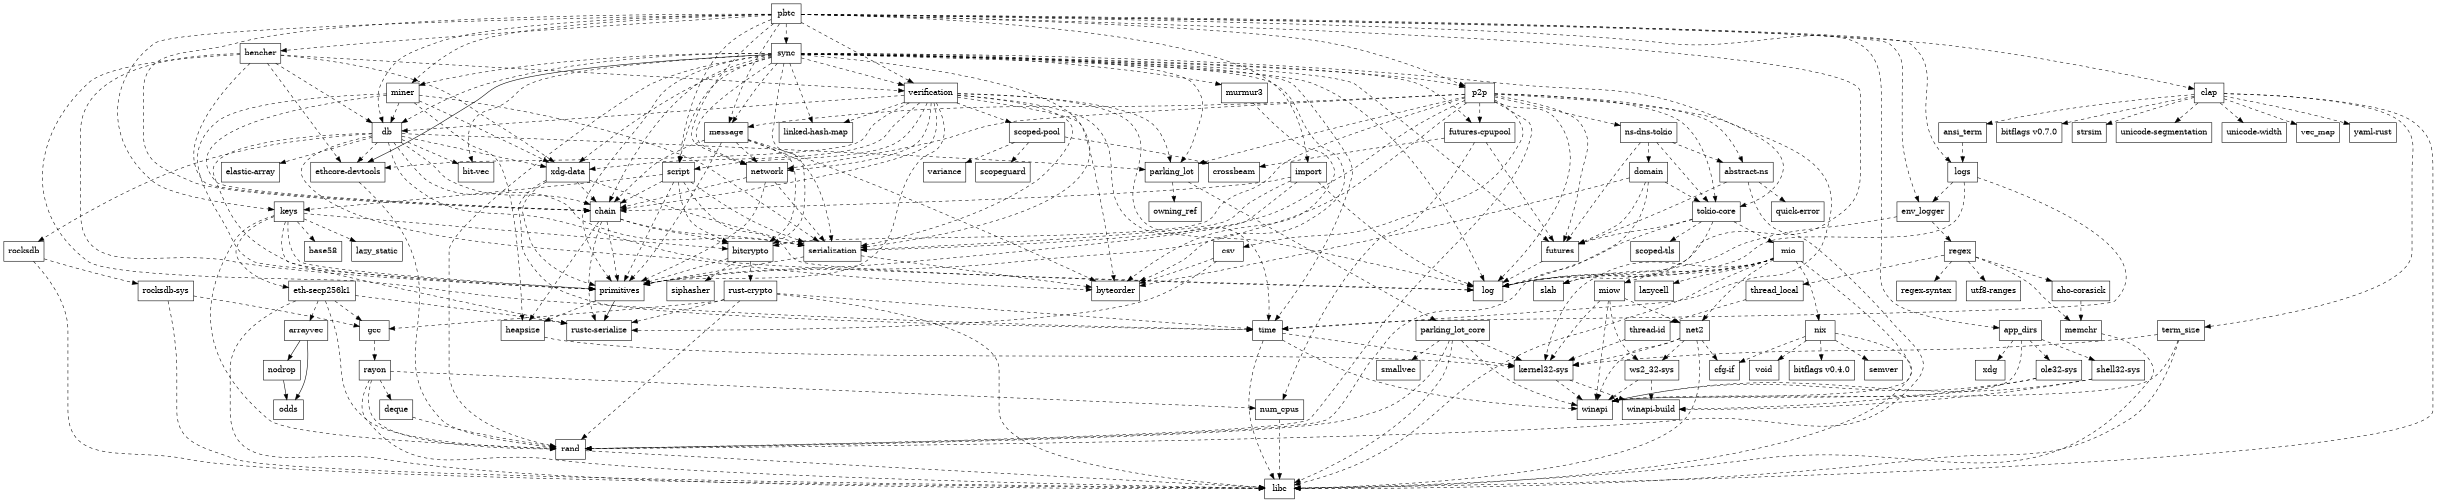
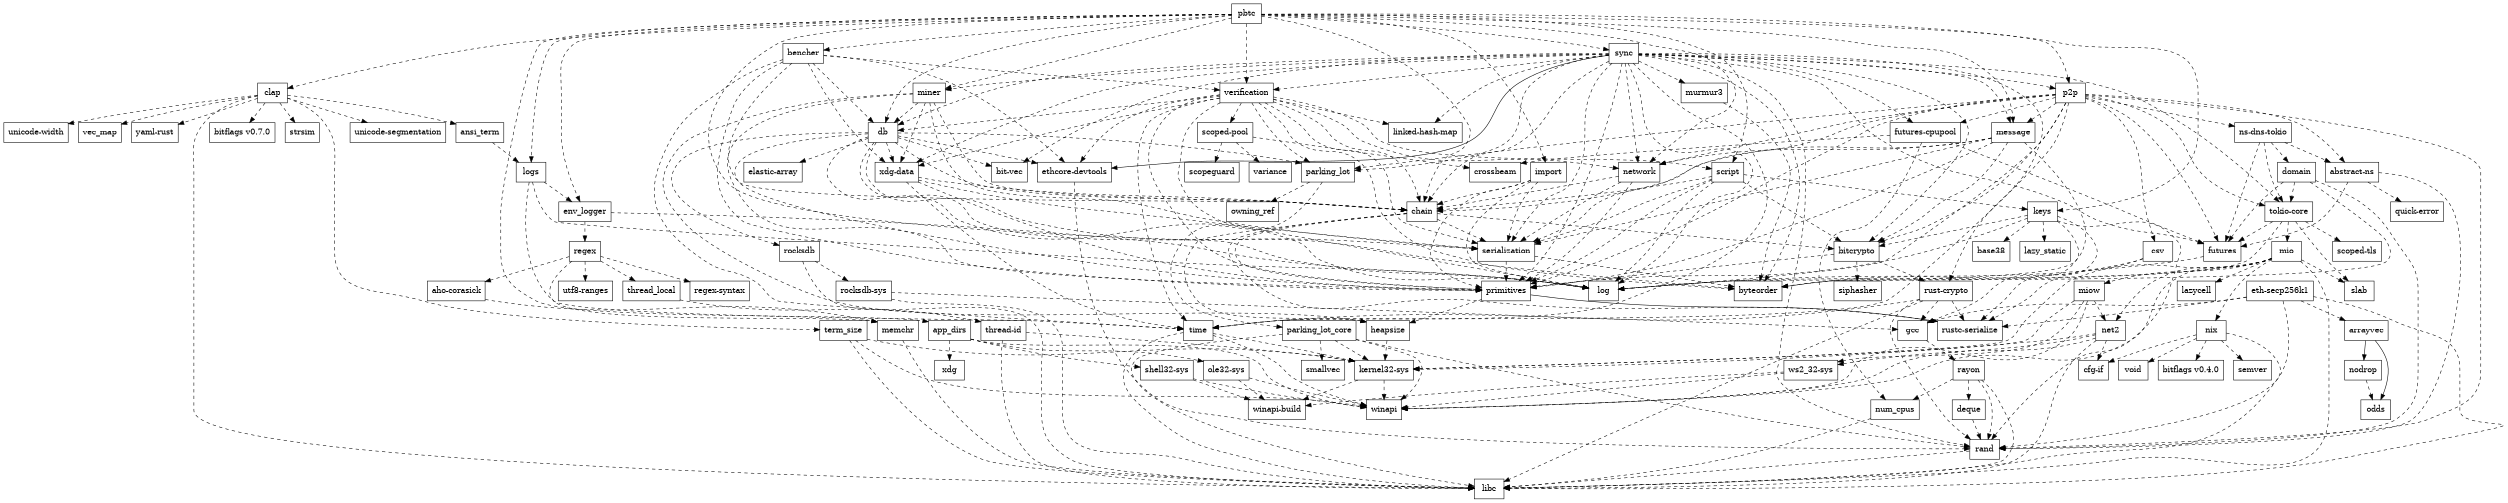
edge "sync" -> "script": now "sync" -> "rust-crypto"
node "base58": label "base58" -> "base38"
edge "keys" -> "eth-secp256k1": now "keys" -> "gcc"
edge "nodrop" -> "odds": style solid -> dashed
edge "thread-id" -> "libc": added
